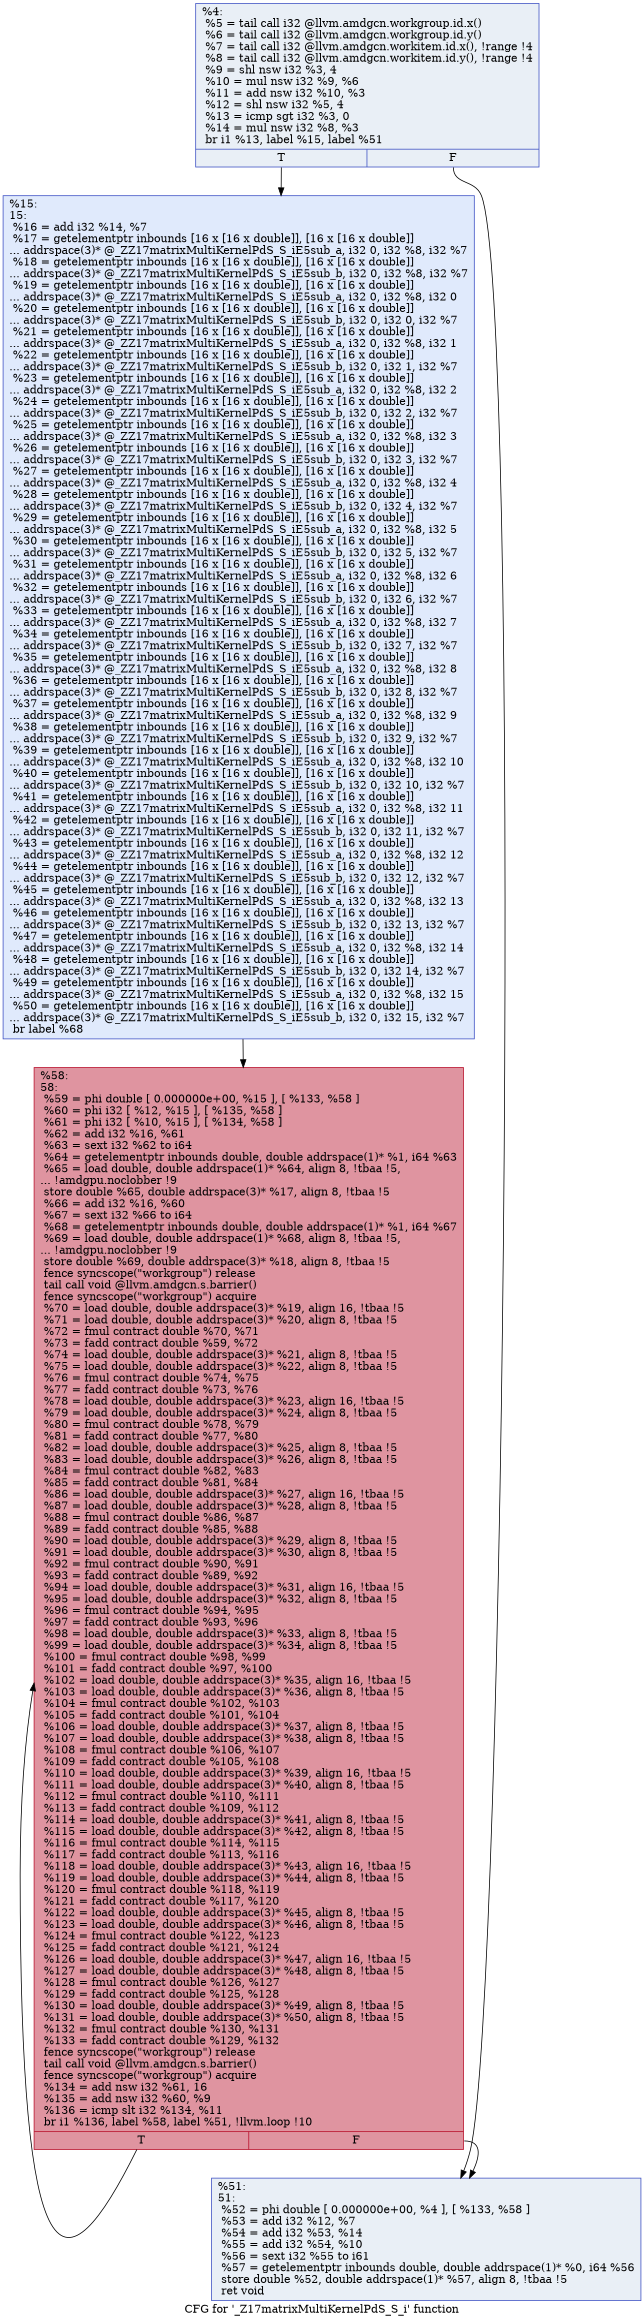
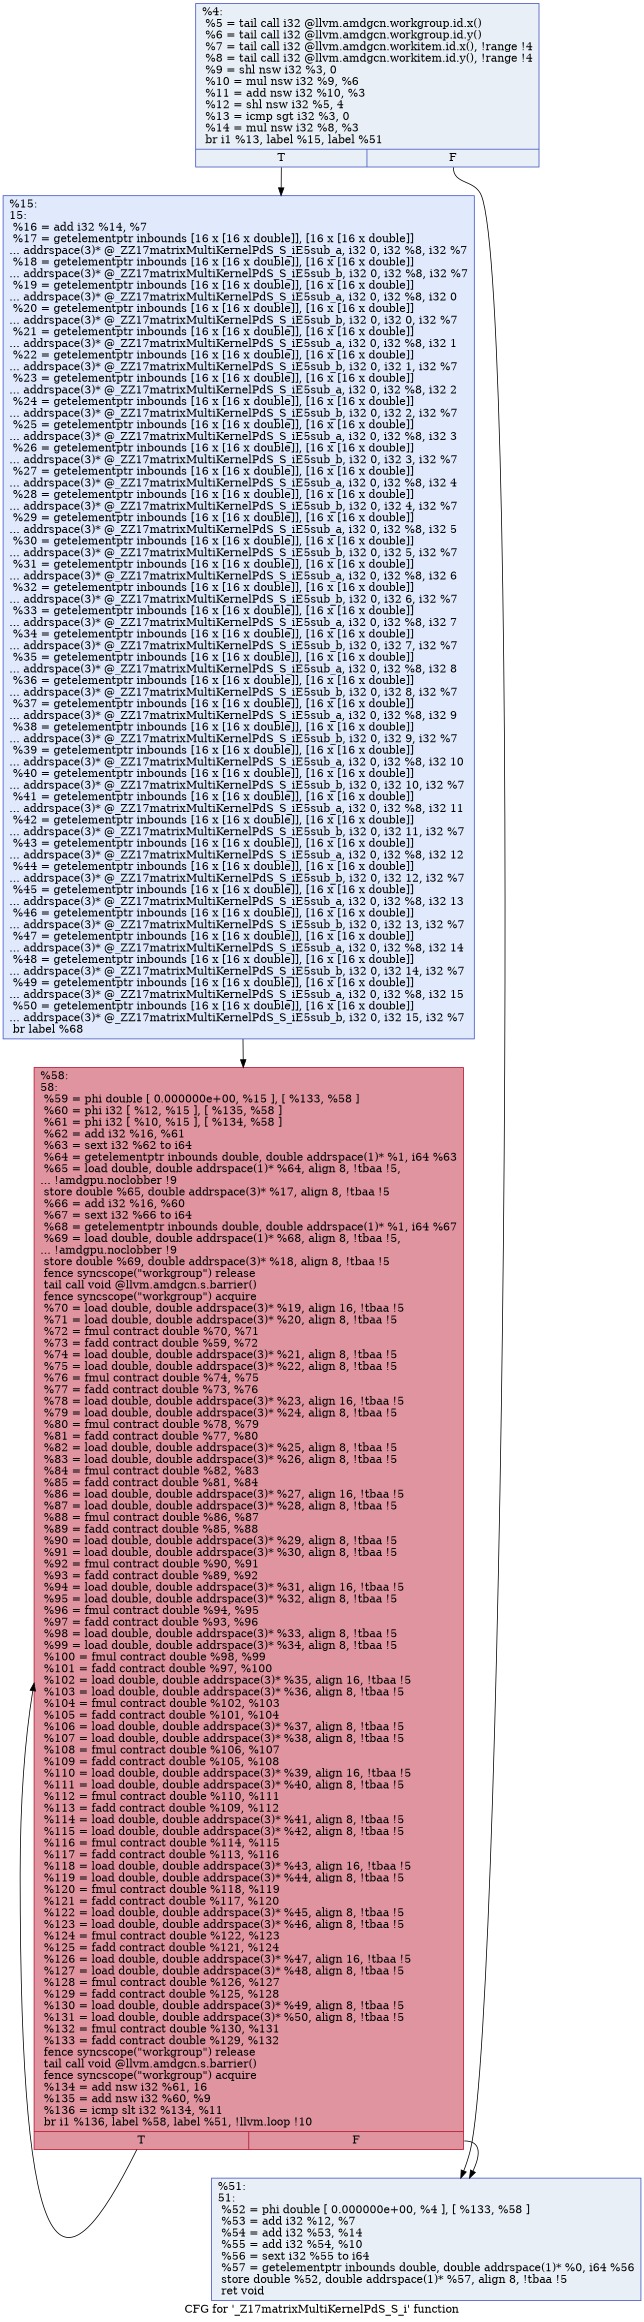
node "%4:": text "%9 = shl nsw i32 %3, 4" -> "%9 = shl nsw i32 %3, 0"
node "%51:": text "%56 = sext i32 %55 to i61" -> "%56 = sext i32 %55 to i64"
